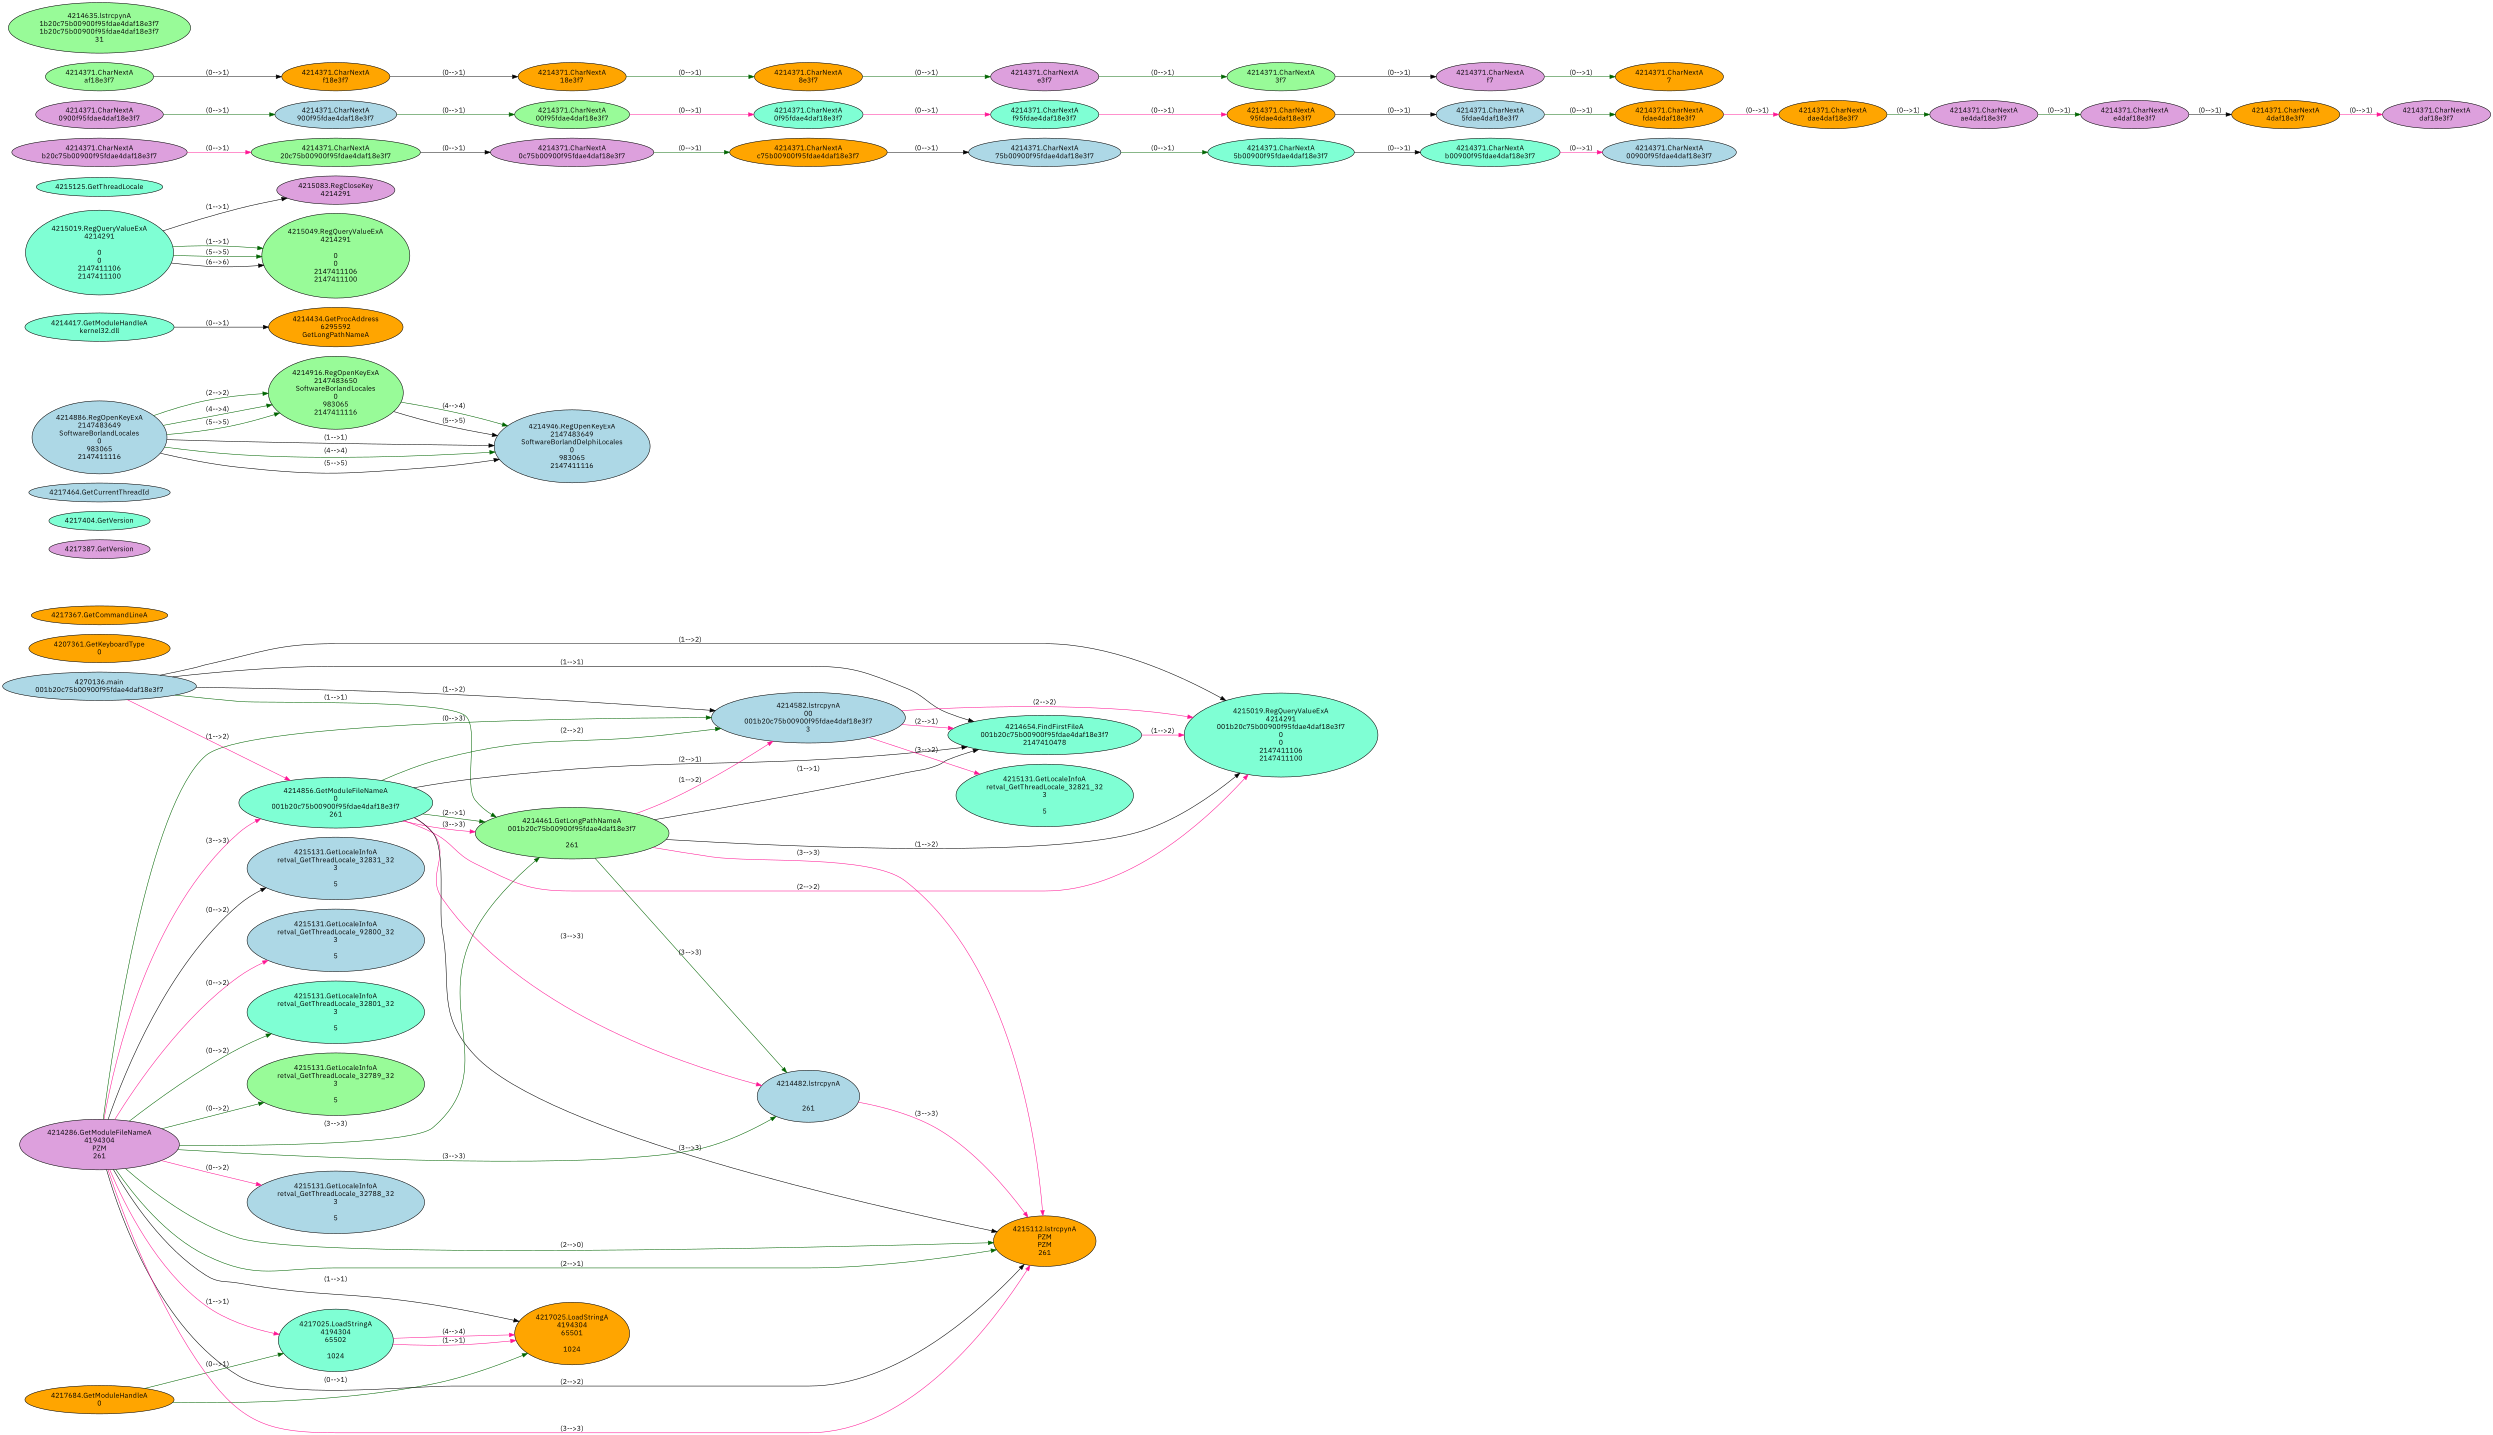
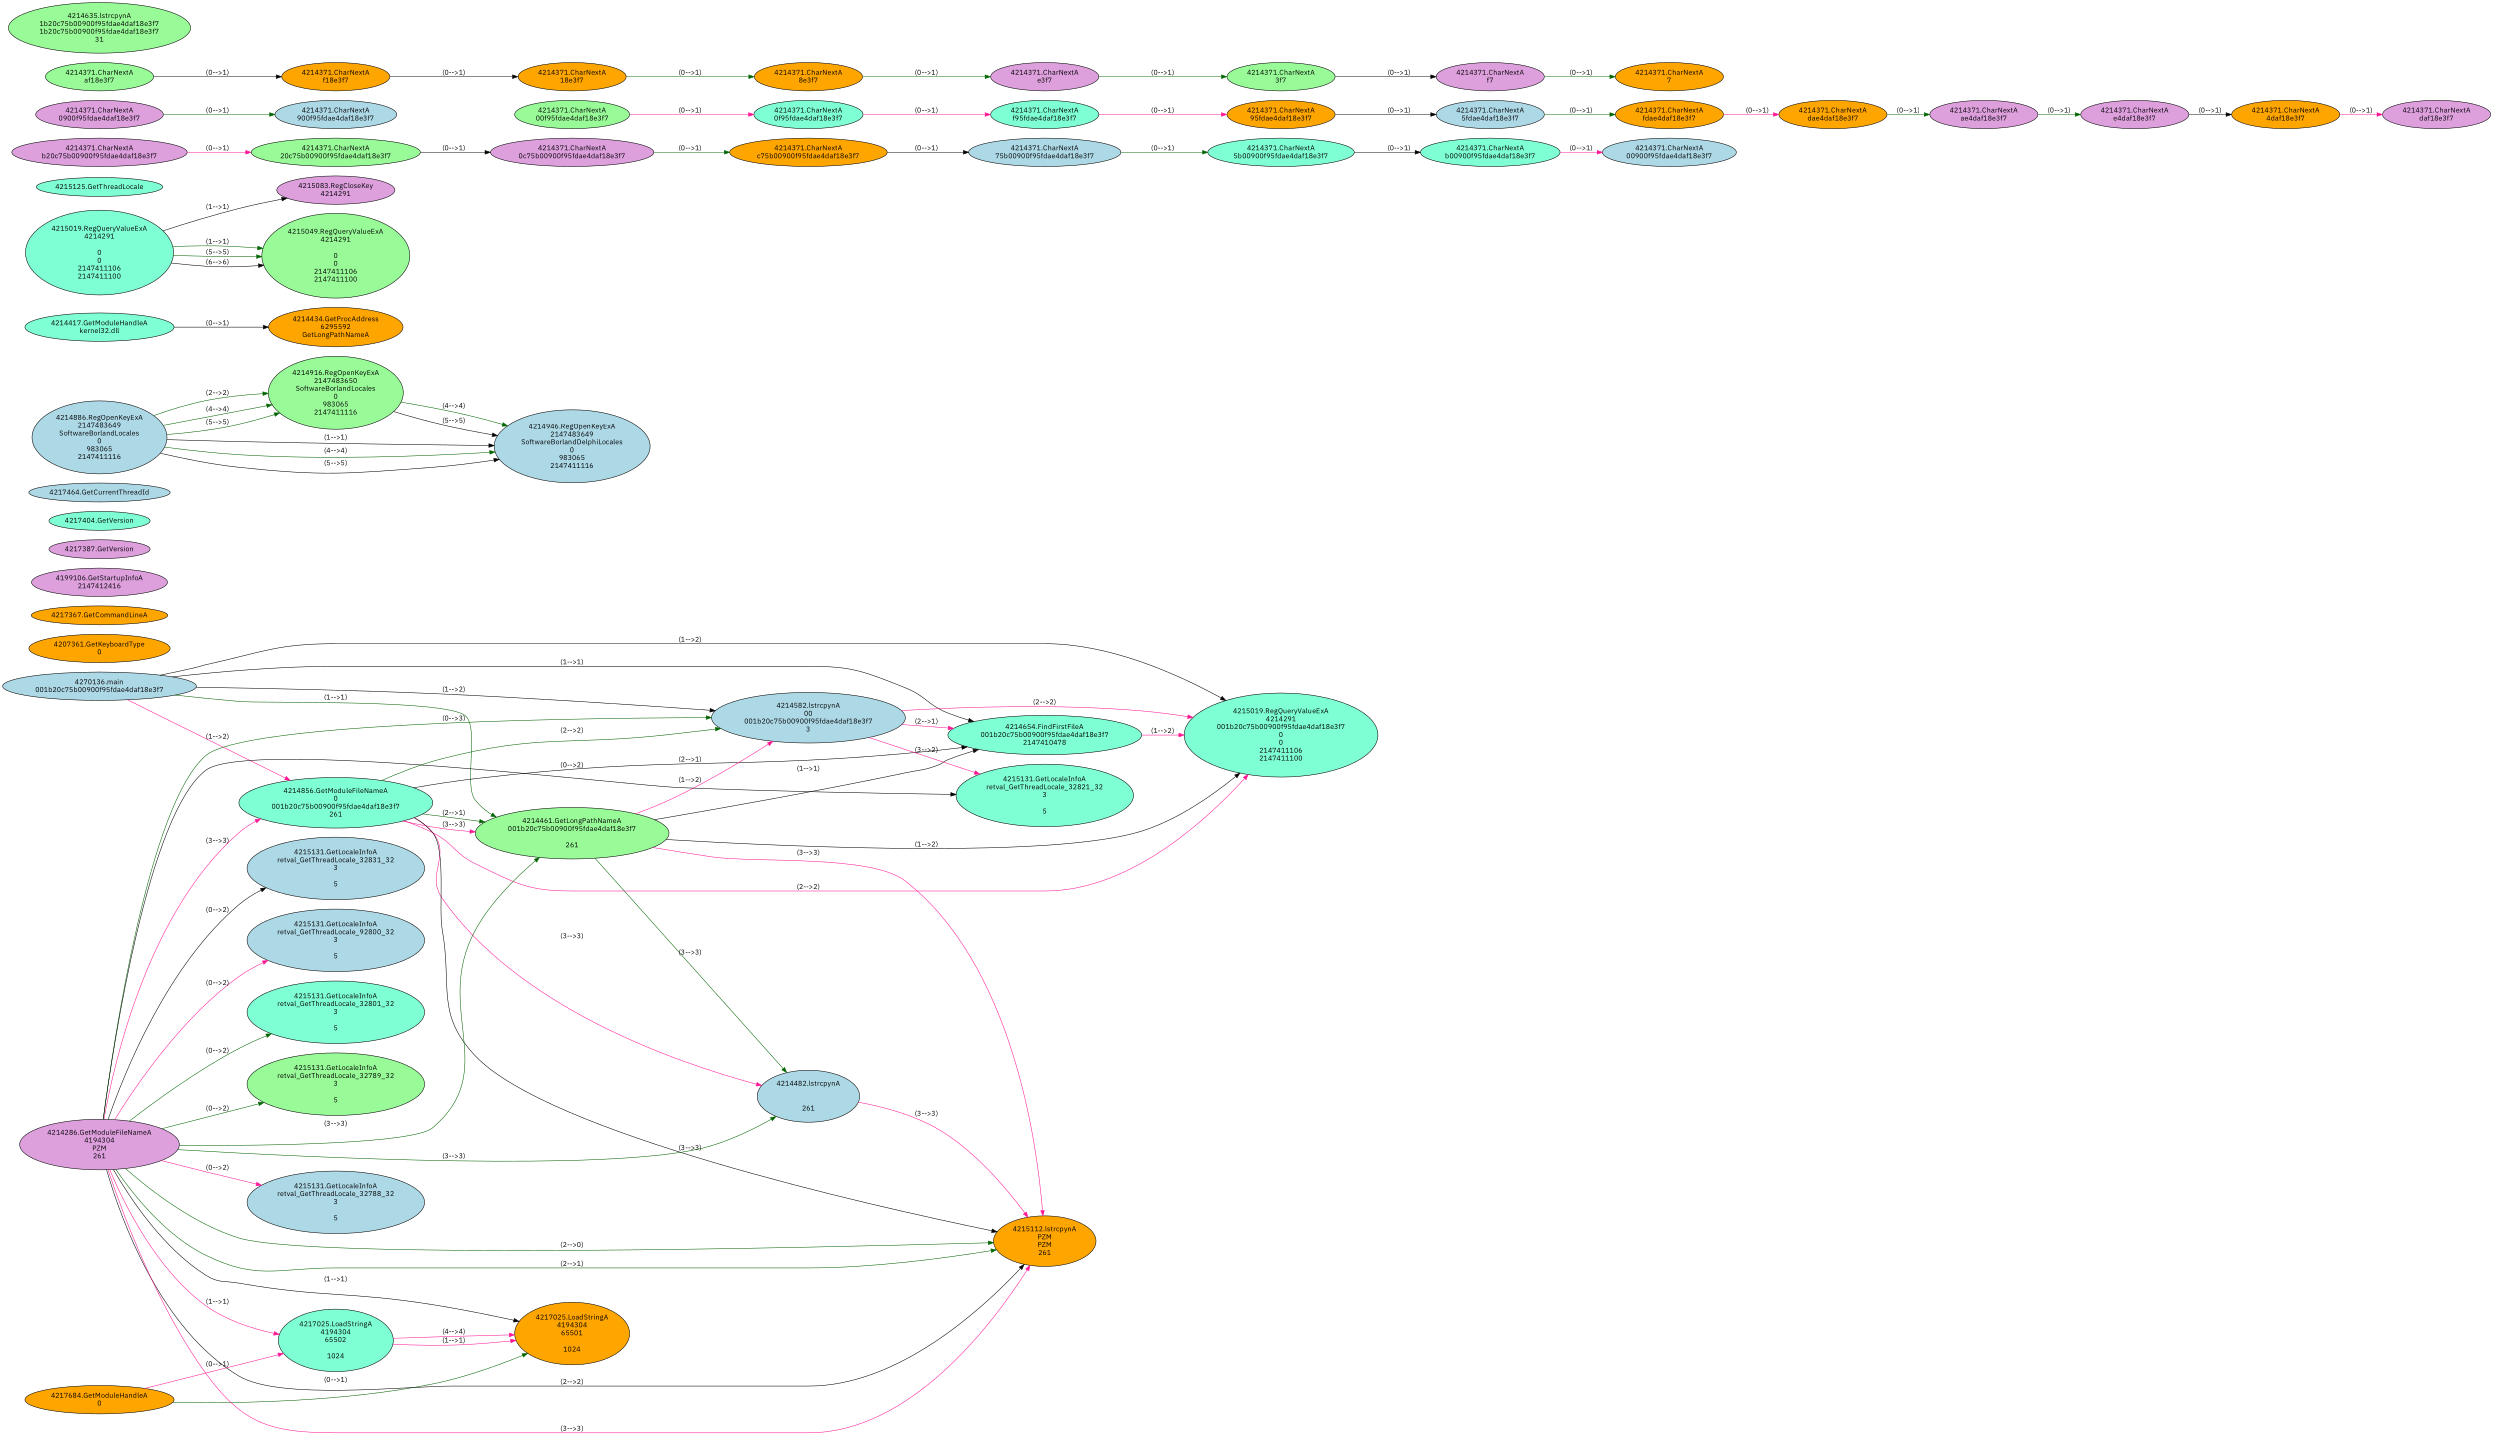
edge "4214371.CharNextA 900f95fdae4daf18e3f7" -> "4214371.CharNextA 00f95fdae4daf18e3f7": removed, label "(0-->1)"
node "4199106.GetStartupInfoA 2147412416": added
edge "4214286.GetModuleFileNameA 4194304 PZM 261" -> "4215131.GetLocaleInfoA retval_GetThreadLocale_32821_32 3 5": added, label "(0-->2)"
edge "4217684.GetModuleHandleA 0" -> "4217025.LoadStringA 4194304 65502 1024": color darkgreen -> deeppink
